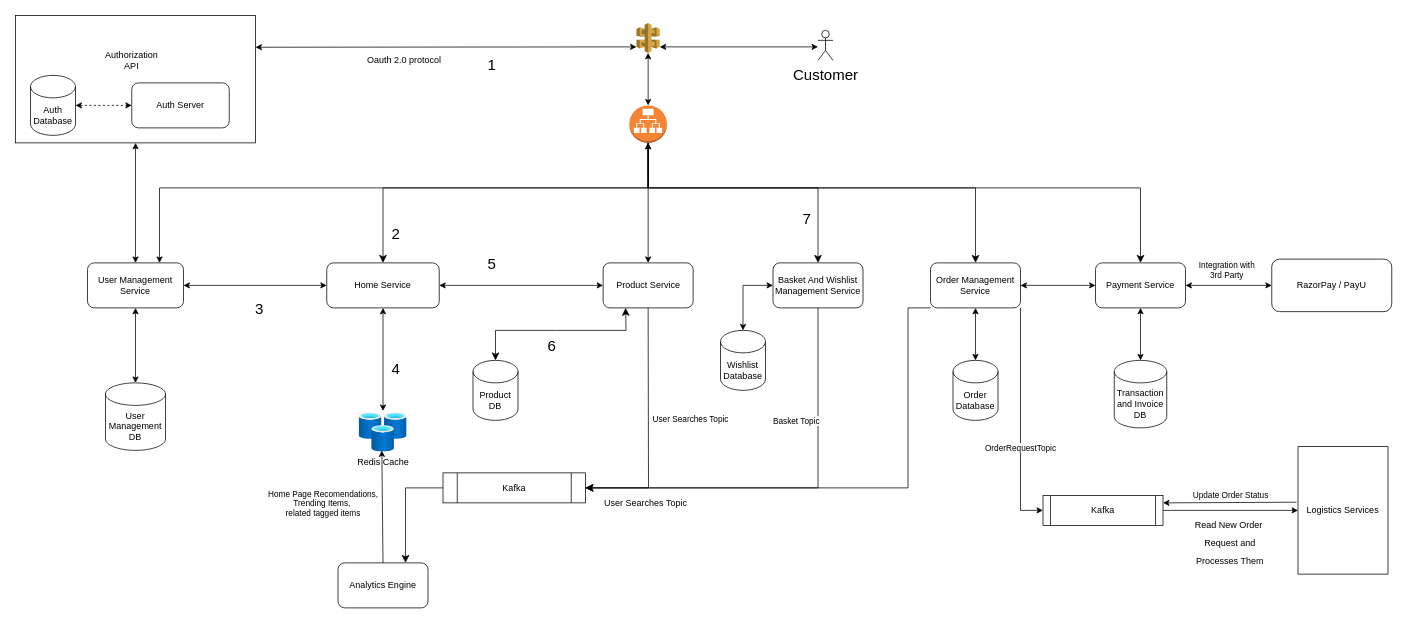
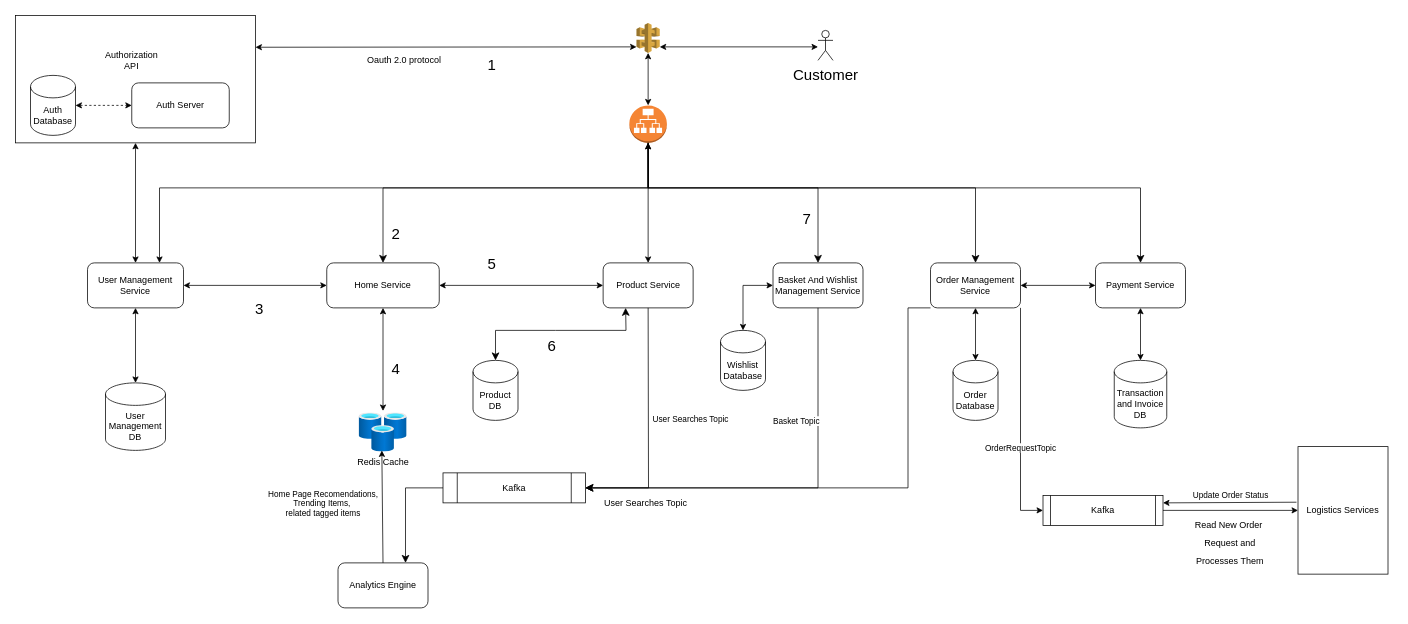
edge "Payment Service" -- "RazorPay / PayU": removed, label "Integration with 3rd Party"
node "RazorPay / PayU": removed
